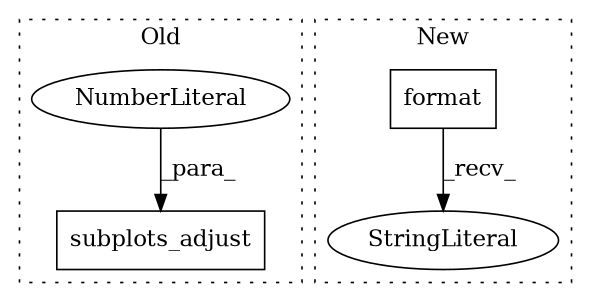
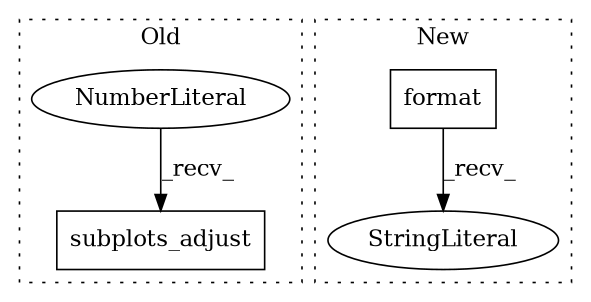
edge "NumberLiteral" -> "subplots_adjust": label "_para_" -> "_recv_"
